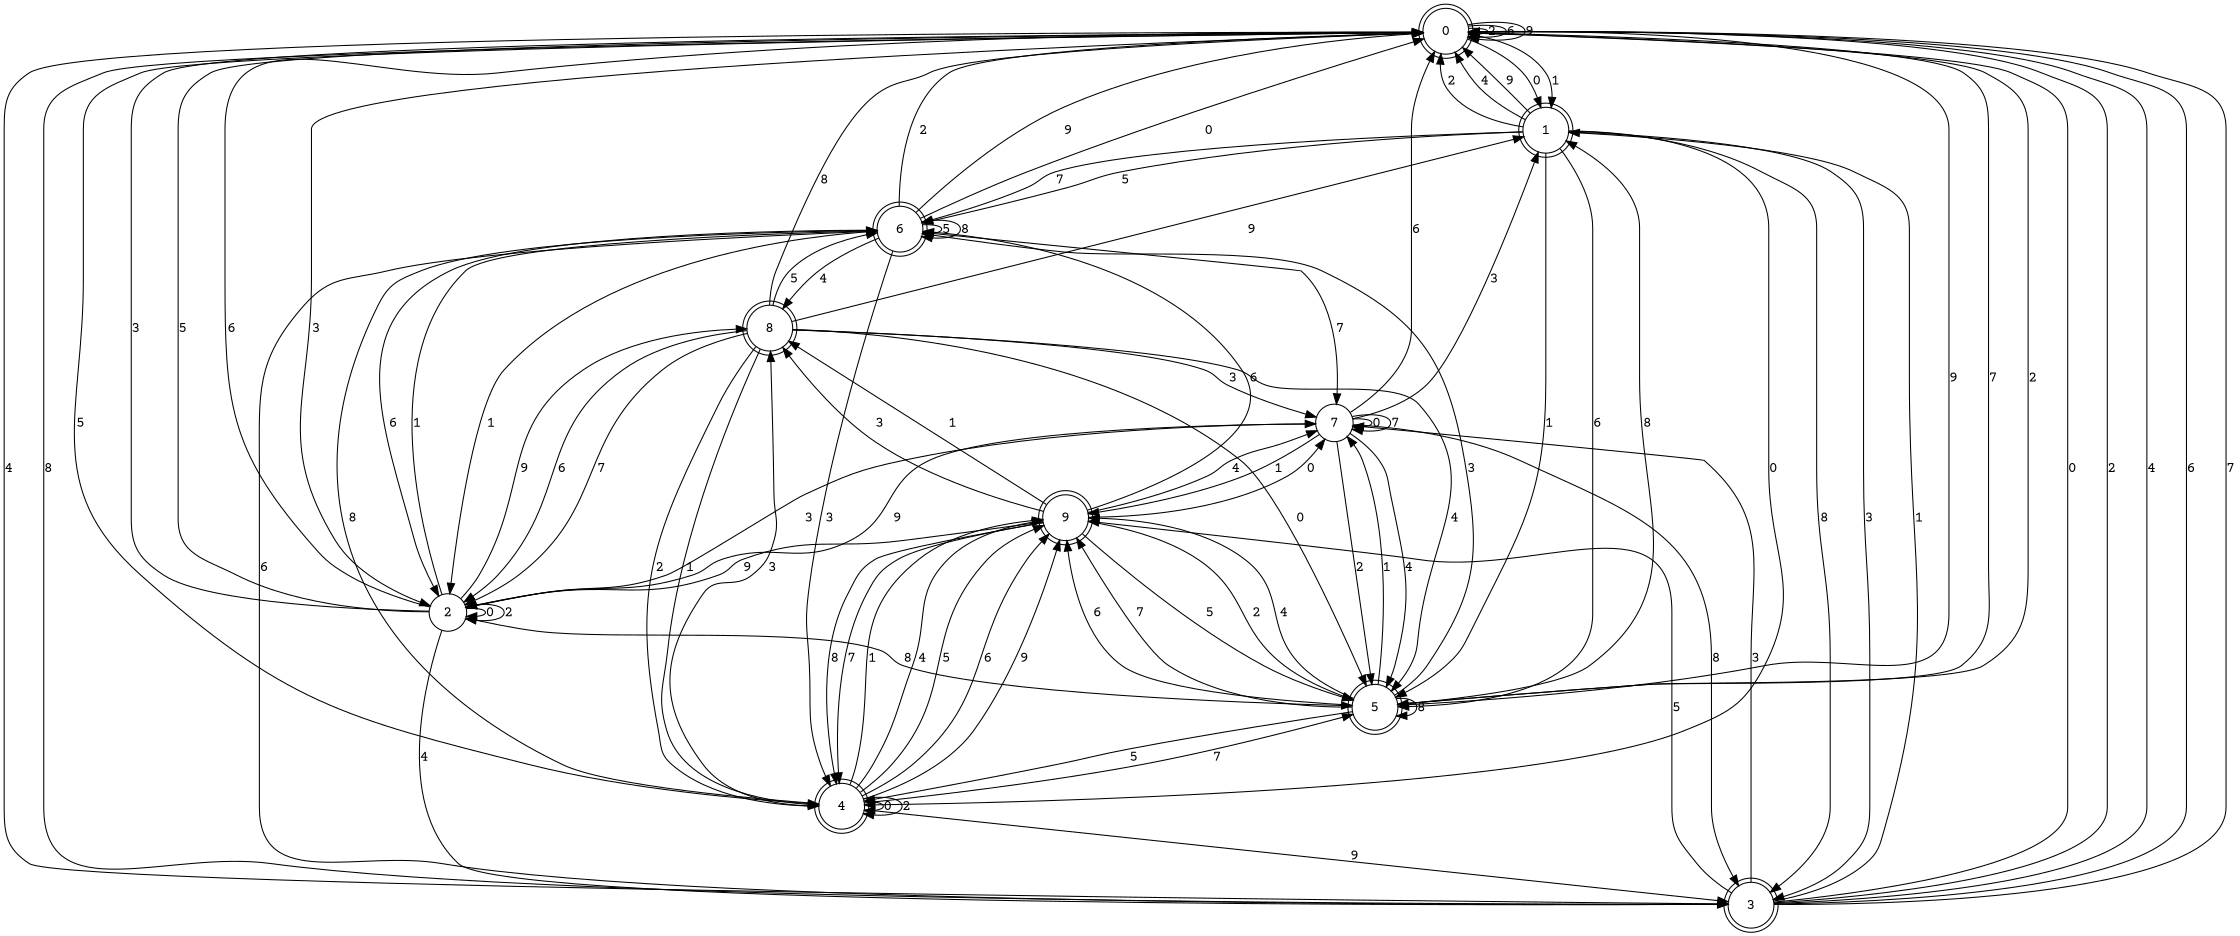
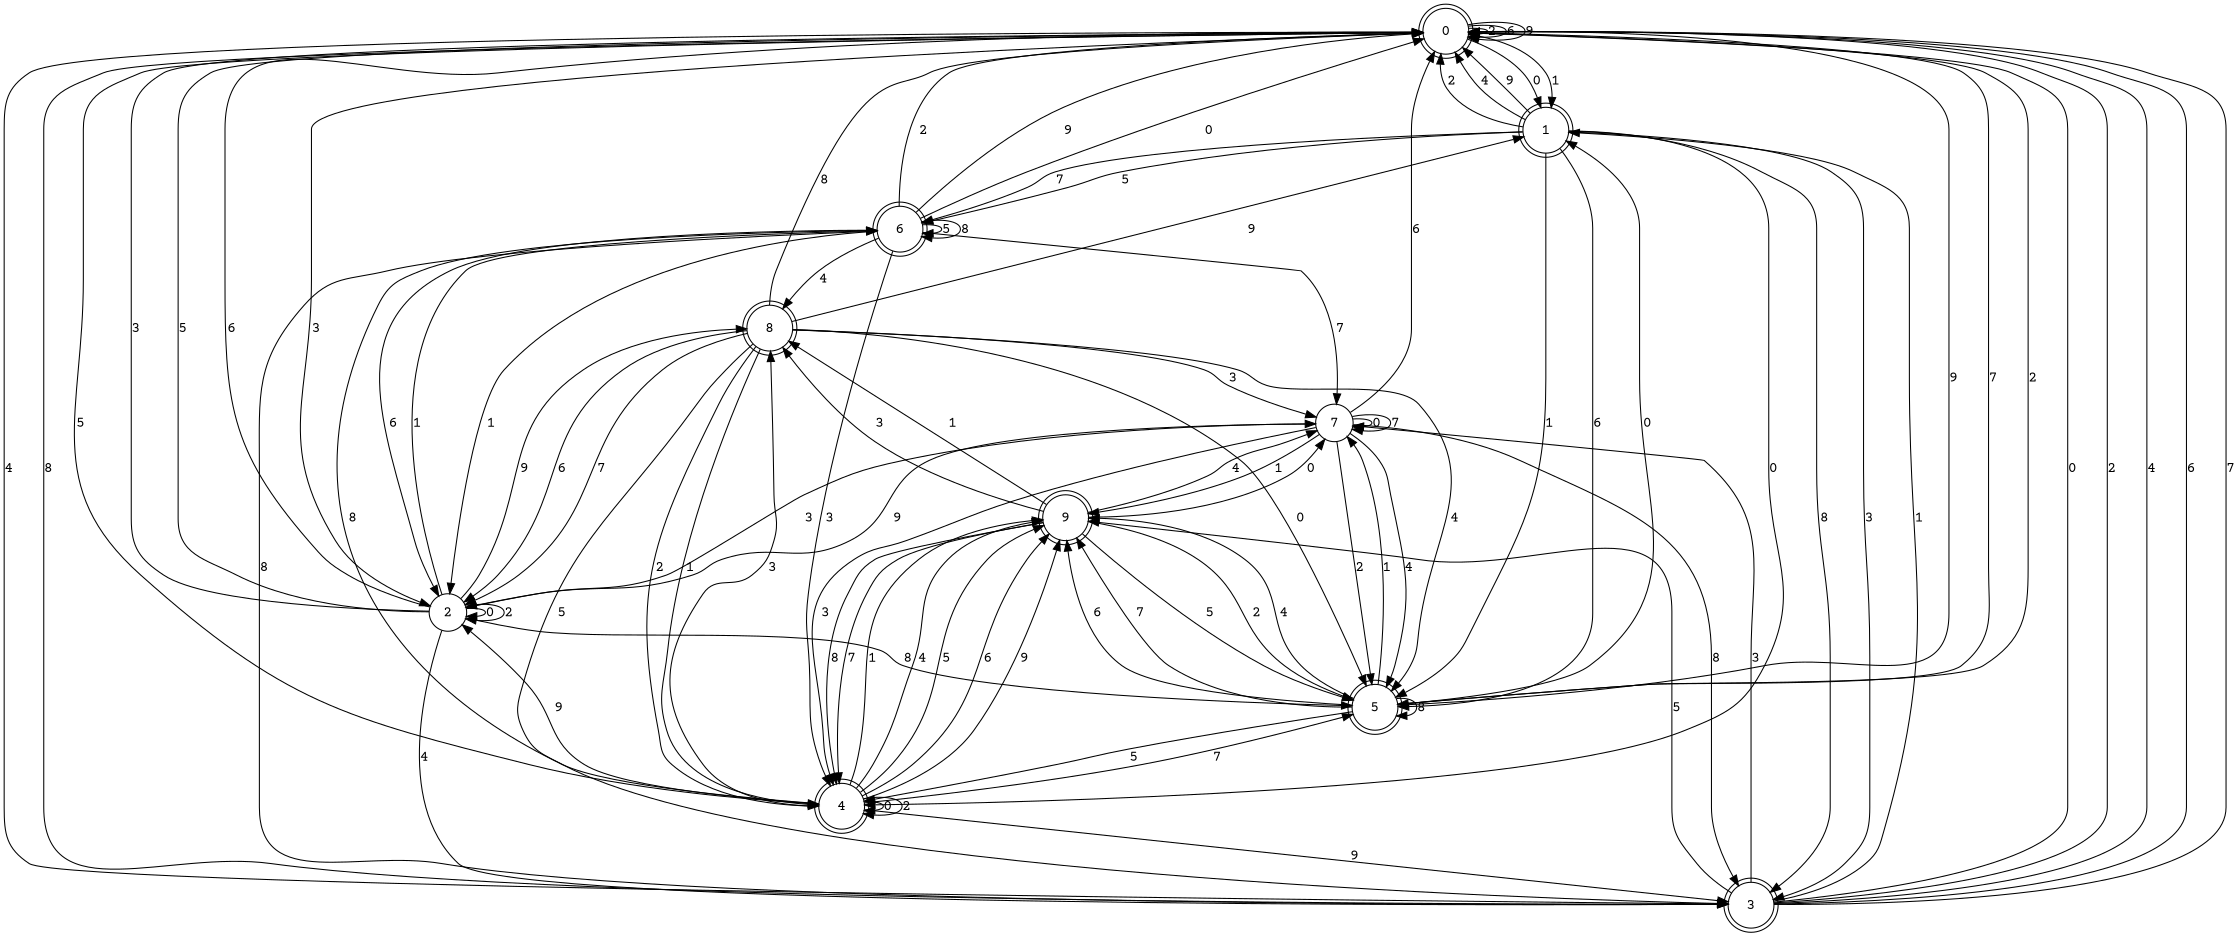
edge "8" -> "6": now "8" -> "3"
edge "5" -> "6": removed, label "3"
edge "7" -> "1": now "7" -> "4"
edge "9" -> "6": removed, label "6"
edge "5" -> "1": label "8" -> "0"
edge "3" -> "6": label "6" -> "8"
edge "9" -> "2": now "4" -> "2"
